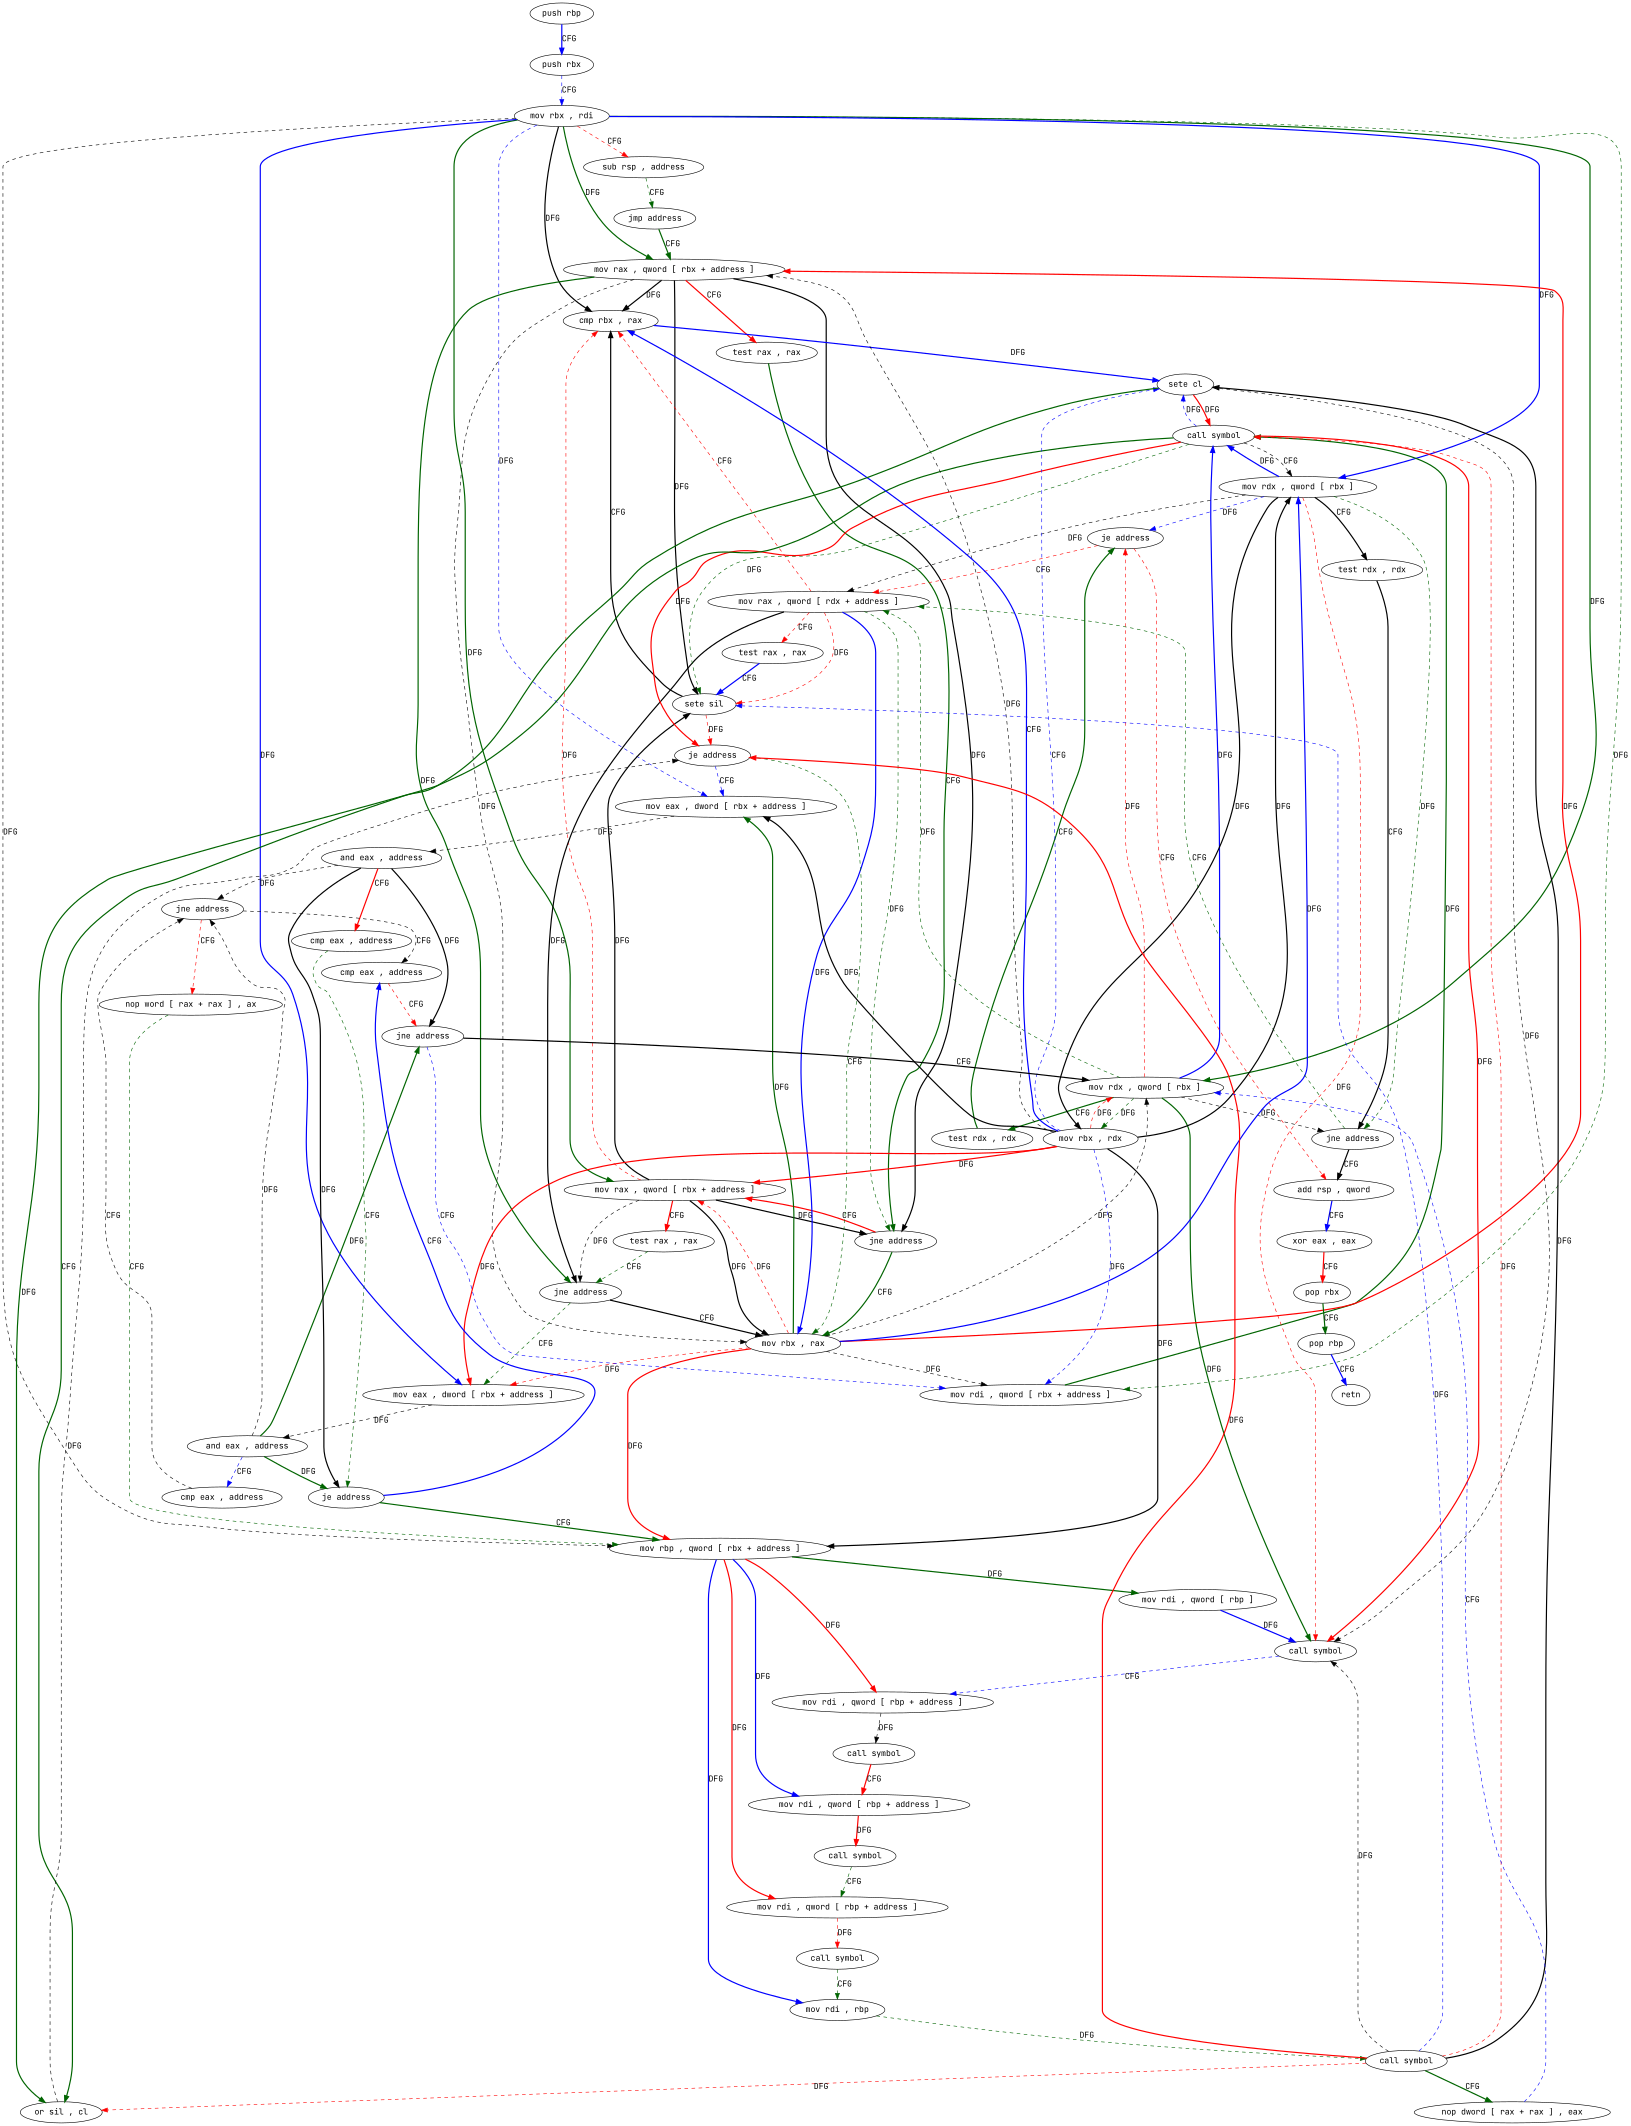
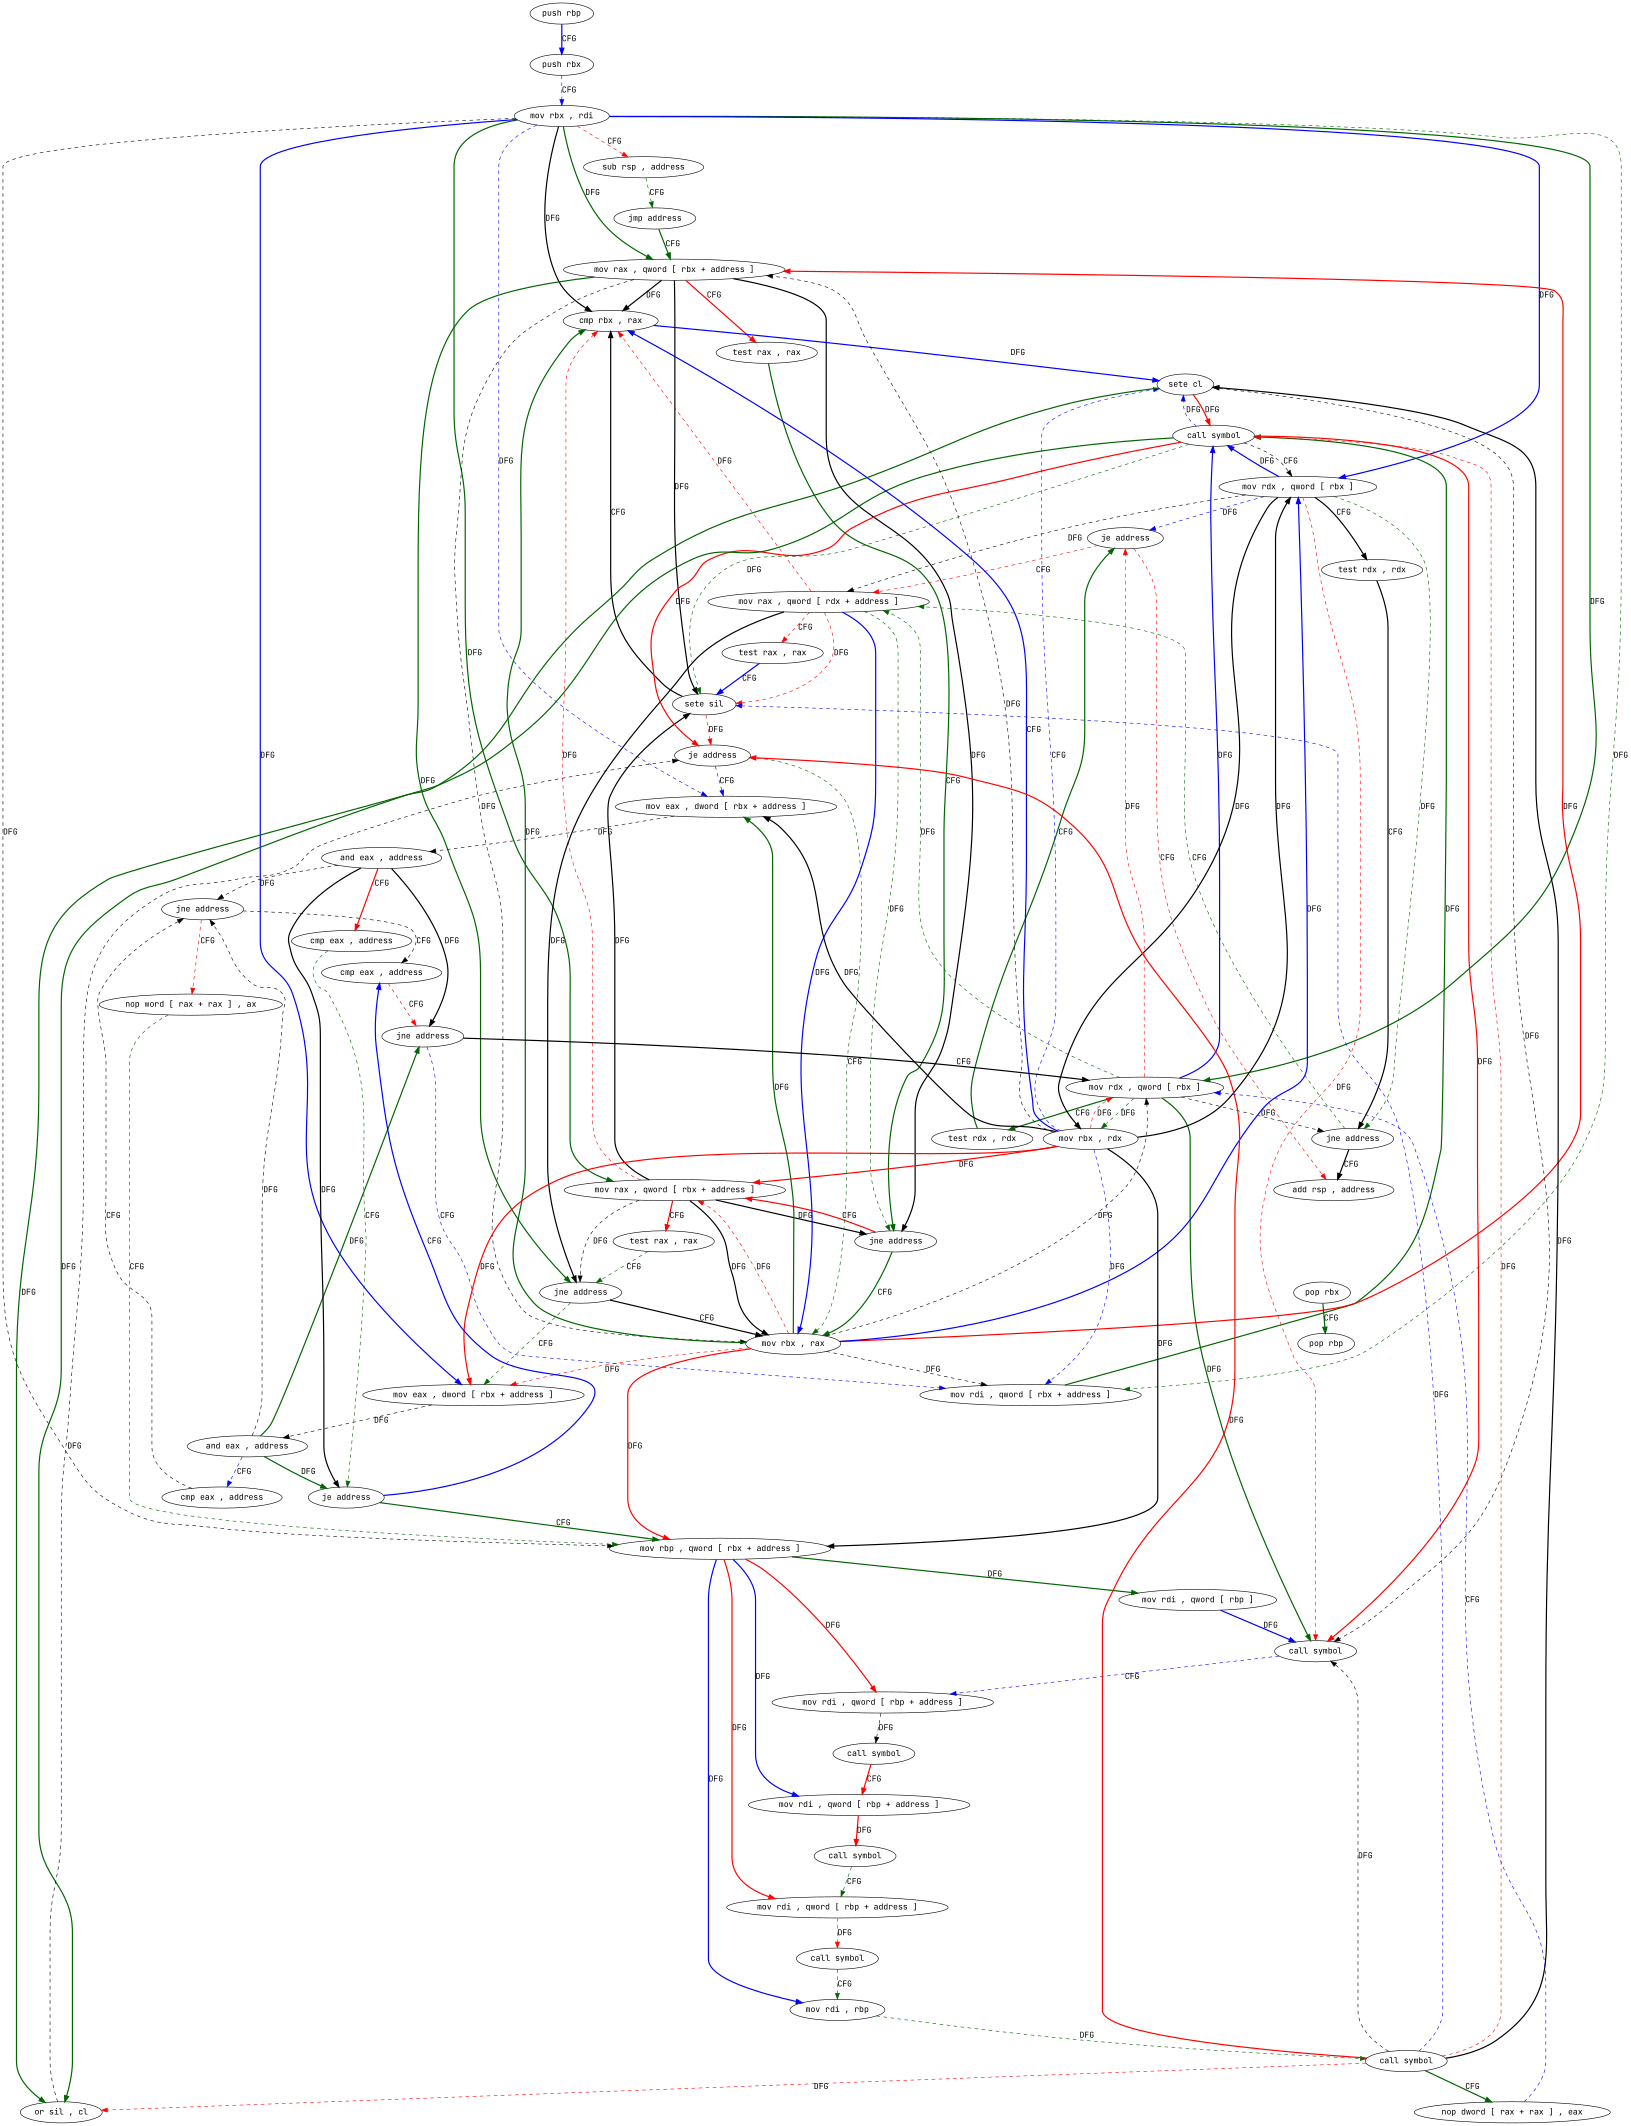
edge "mov rax , qword [ rdx + address ]" -> "cmp rbx , rax": label "CFG" -> "DFG"
edge "mov rbx , rax" -> "cmp rbx , rax": added, label "DFG"
node "add rsp , qword": label "add rsp , qword" -> "add rsp , address"
node "xor eax , eax": removed
edge "sete cl" -> "or sil , cl": label "CFG" -> "DFG"
node "retn": removed
